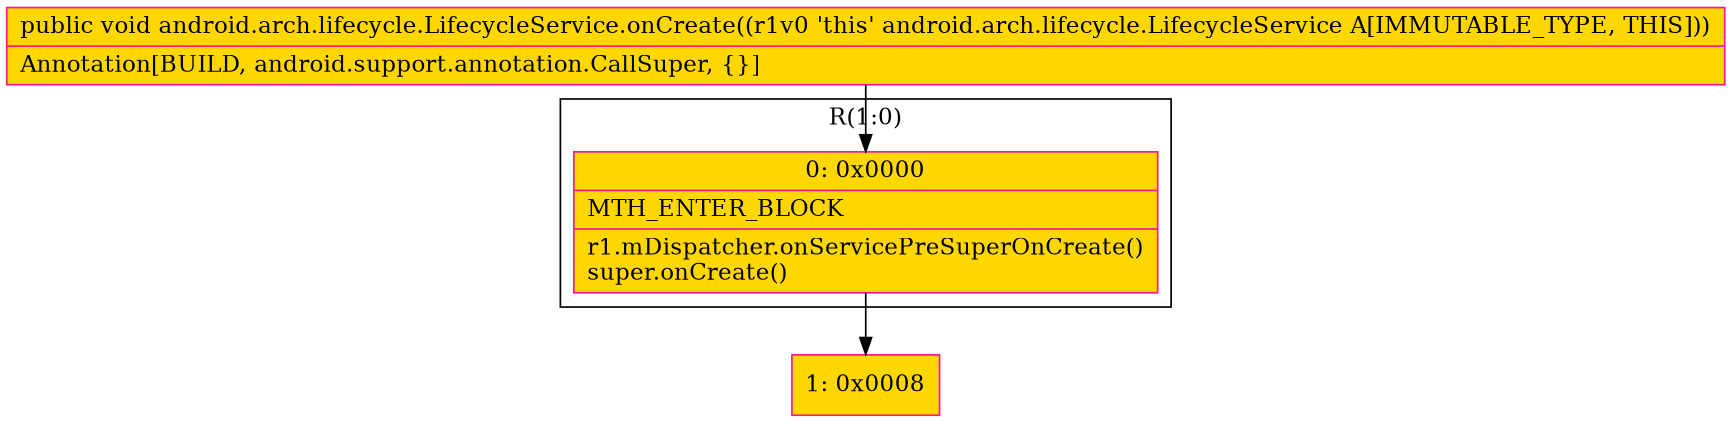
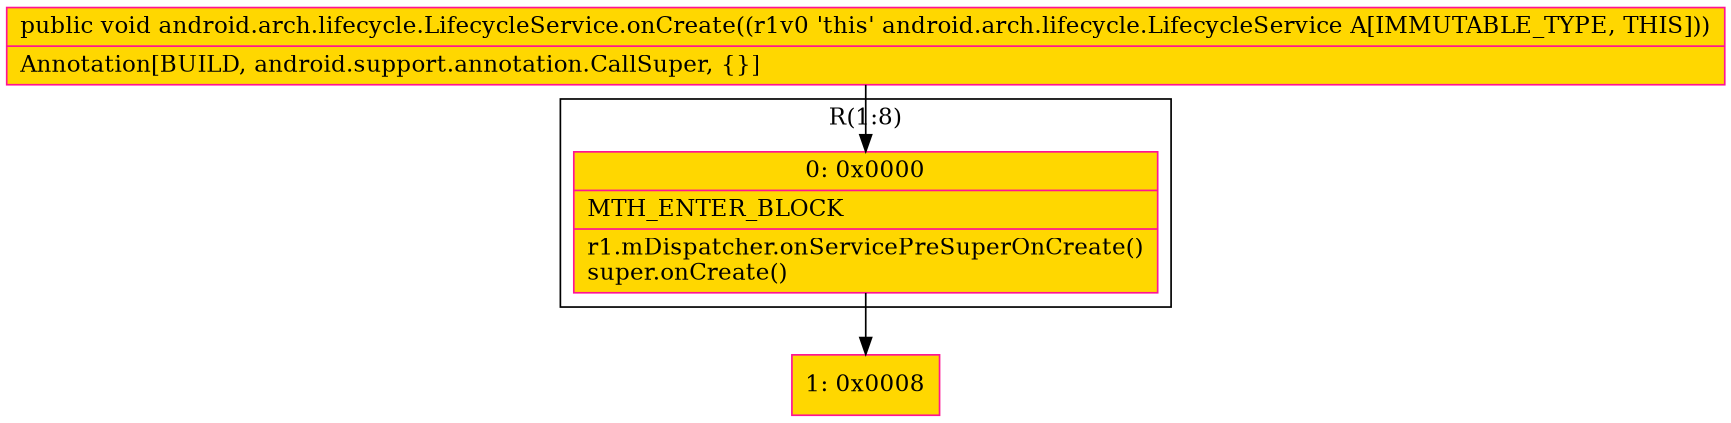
cluster "R(1:0)": label "R(1:0)" -> "R(1:8)"
